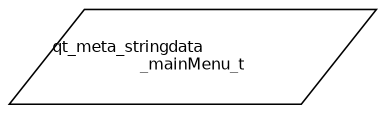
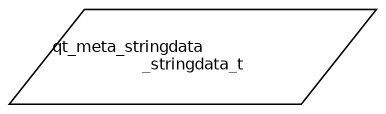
node "qt_meta_stringdata _mainMenu_t": label "qt_meta_stringdata _mainMenu_t" -> "qt_meta_stringdata _stringdata_t"
